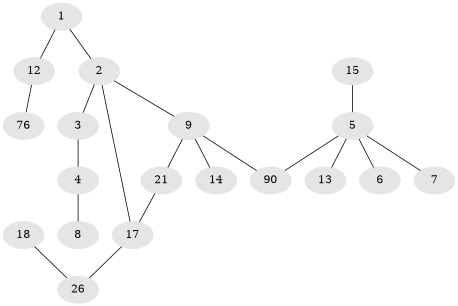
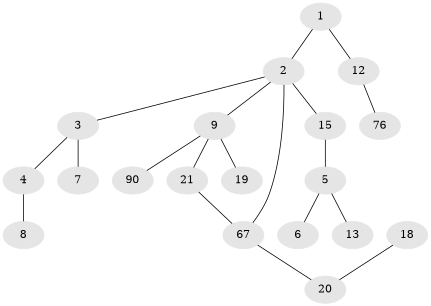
edge "2" -- "15": added
edge "5" -- "90": removed
edge "5" -- "7": now "3" -- "7"
node "14": label "14" -> "19"
node "17": label "17" -> "67"
node "26": label "26" -> "20"
